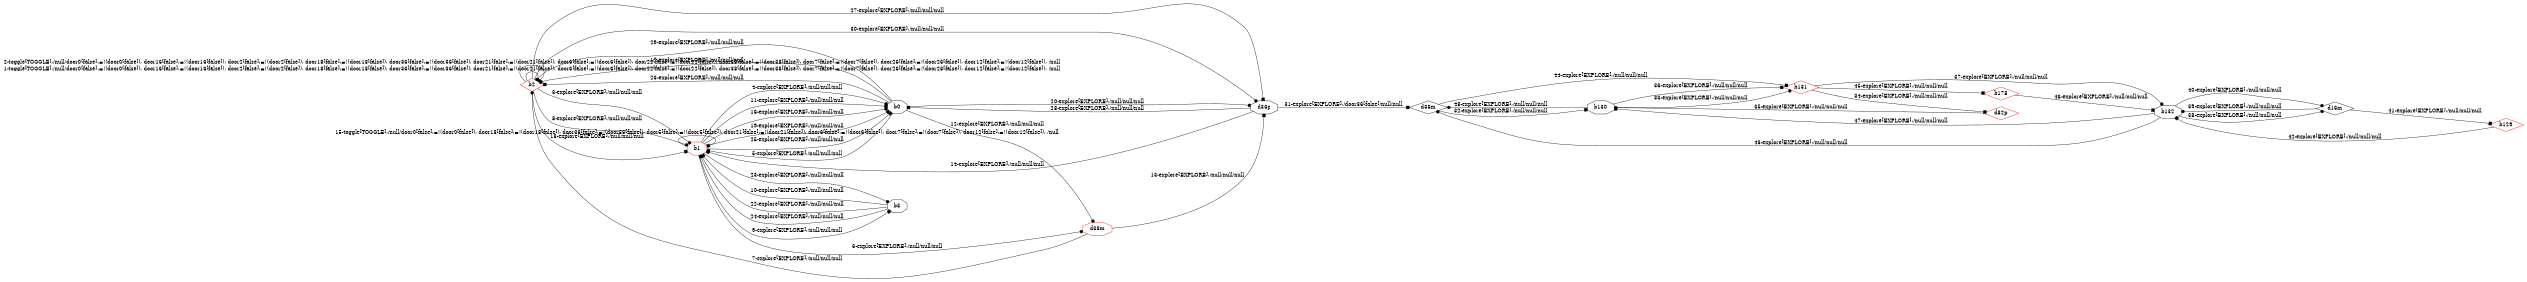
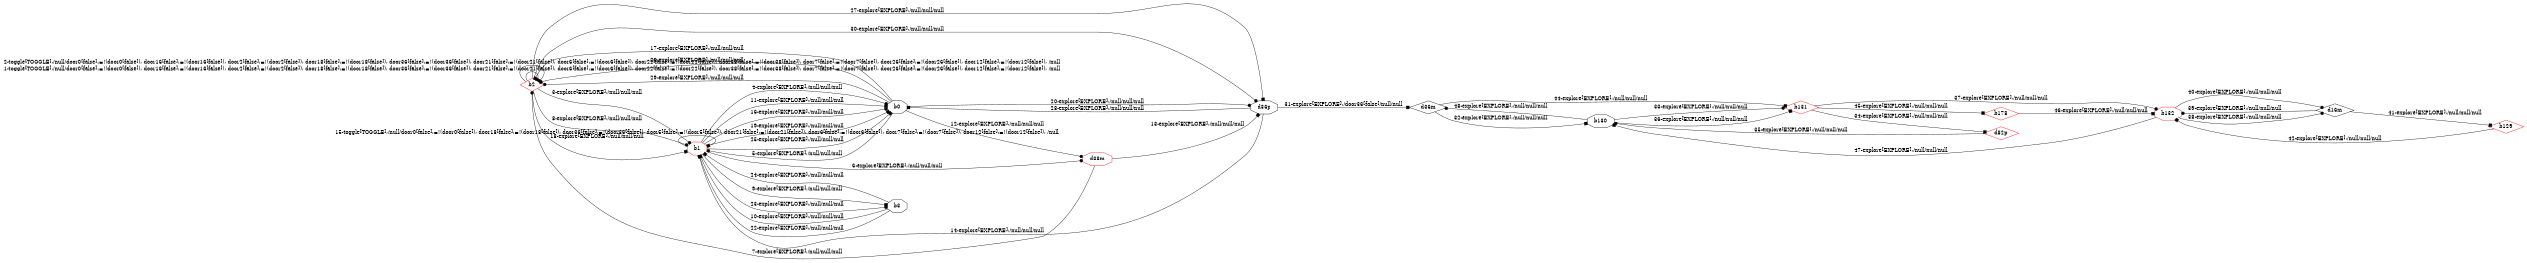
node "b132": color black -> red
edge "b132" -> "d36m": removed, label "43-explore[EXPLORE];/null/null/null"
edge "b0" -> "b1": arrowhead box -> dot
